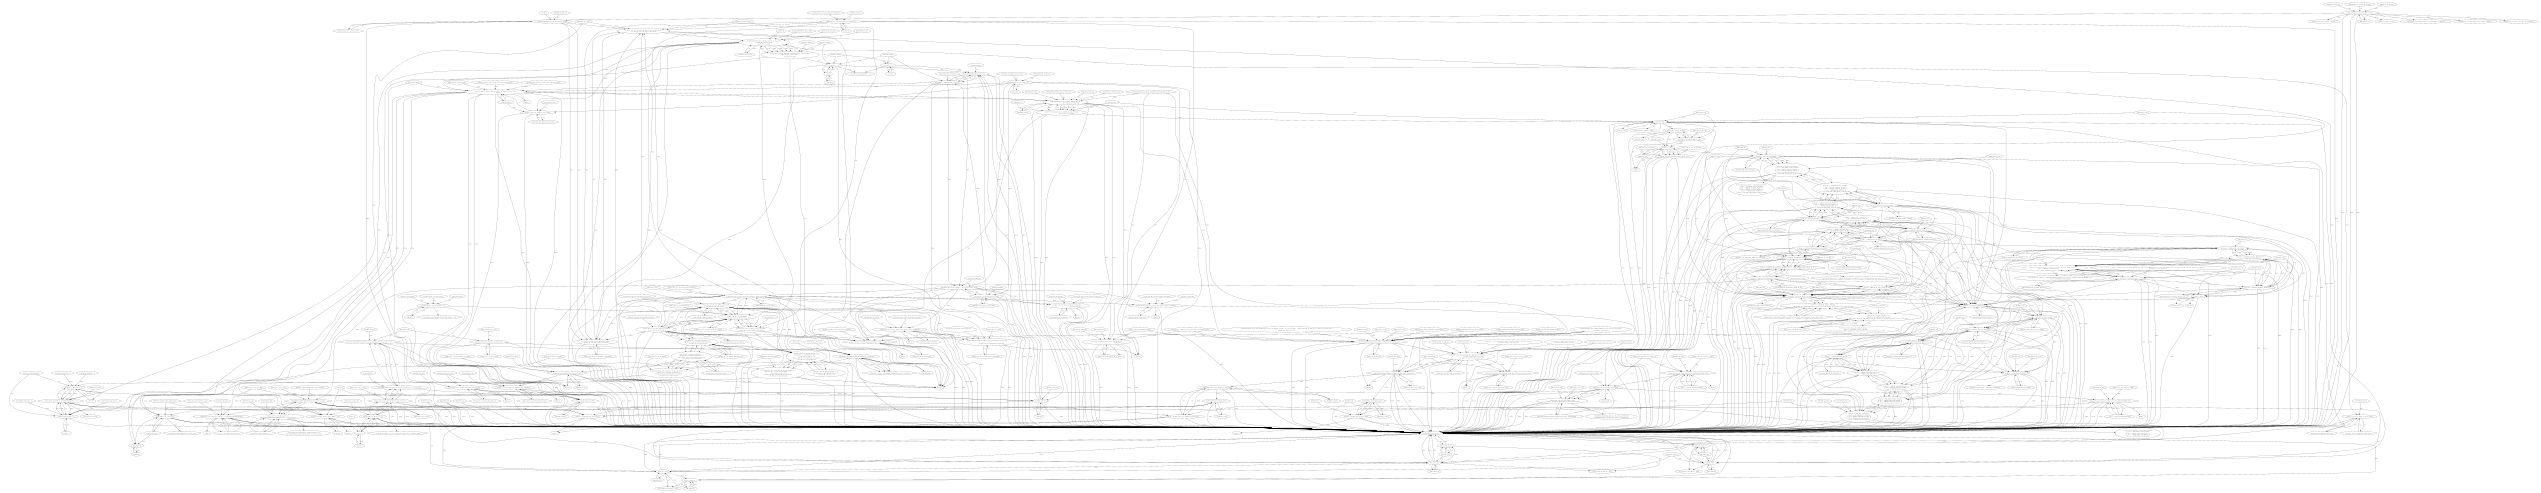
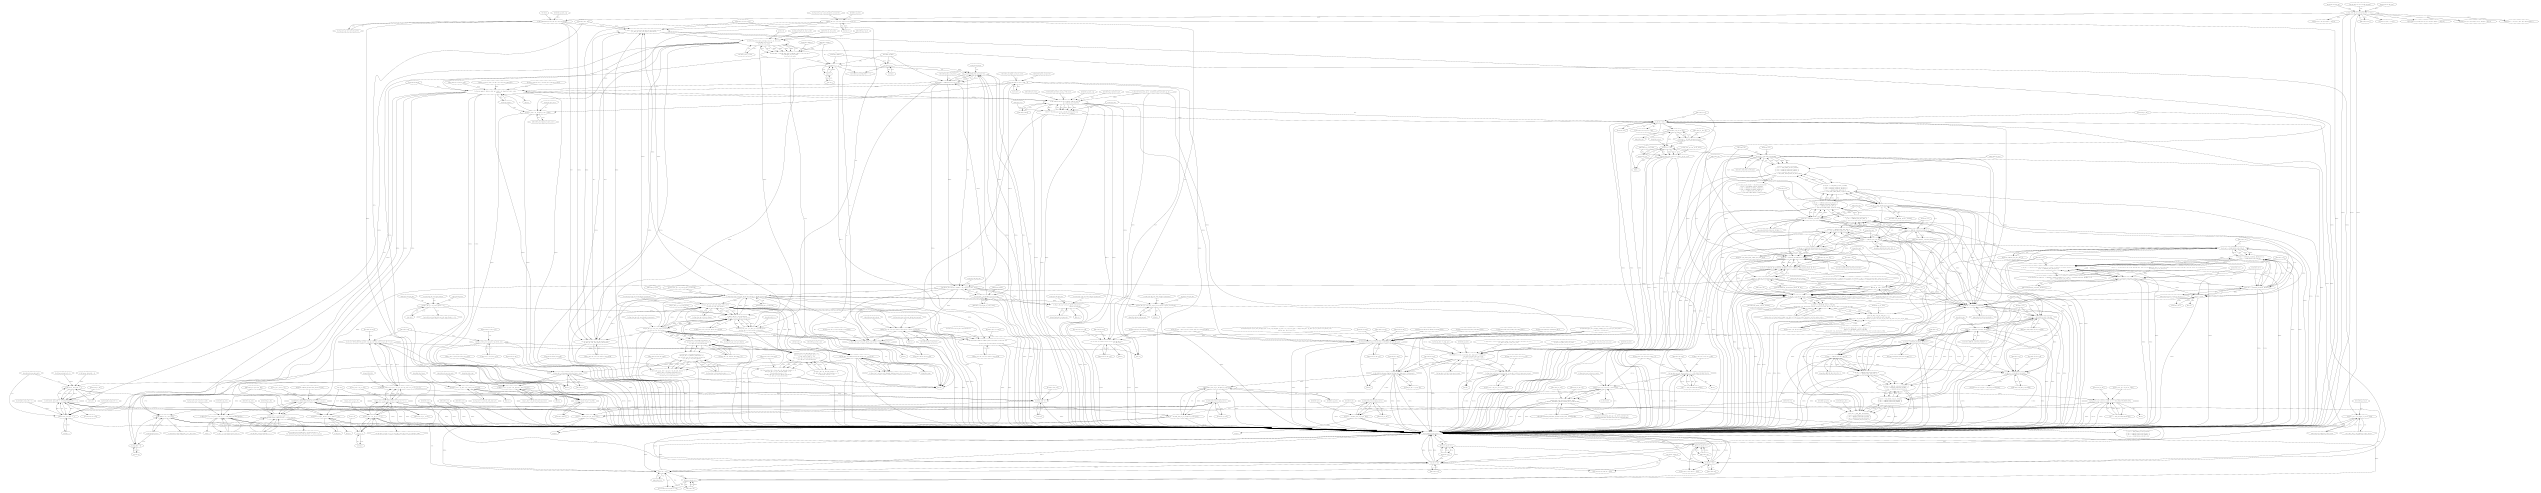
node "(Identifier,u4_first_start_code_found)": removed
